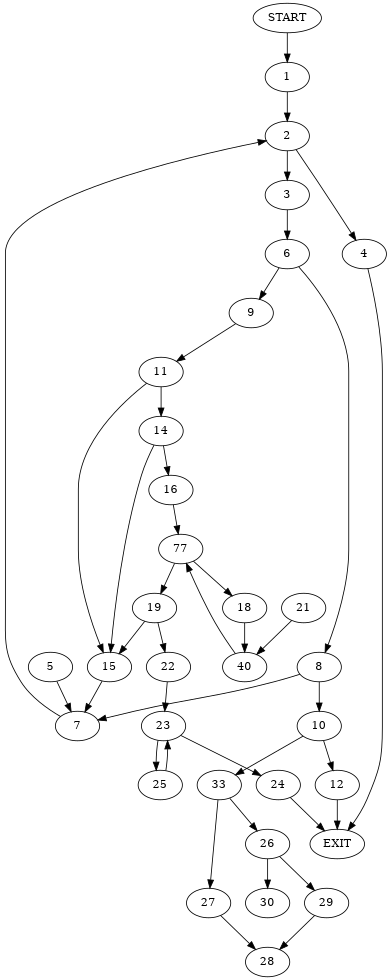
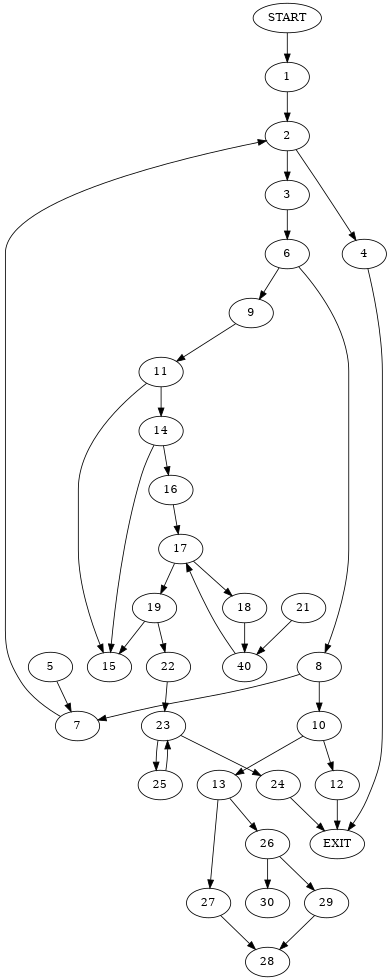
node "77": label "77" -> "17"
edge "15" -> "7": removed
node "33": label "33" -> "13"
